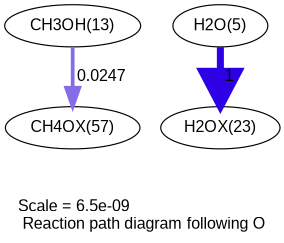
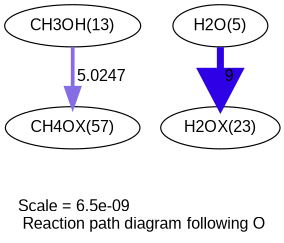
edge "CH3OH(13)" -> "CH4OX(57)": label " 0.0247" -> " 5.0247"
edge "H2O(5)" -> "H2OX(23)": label " 1" -> " 9"
